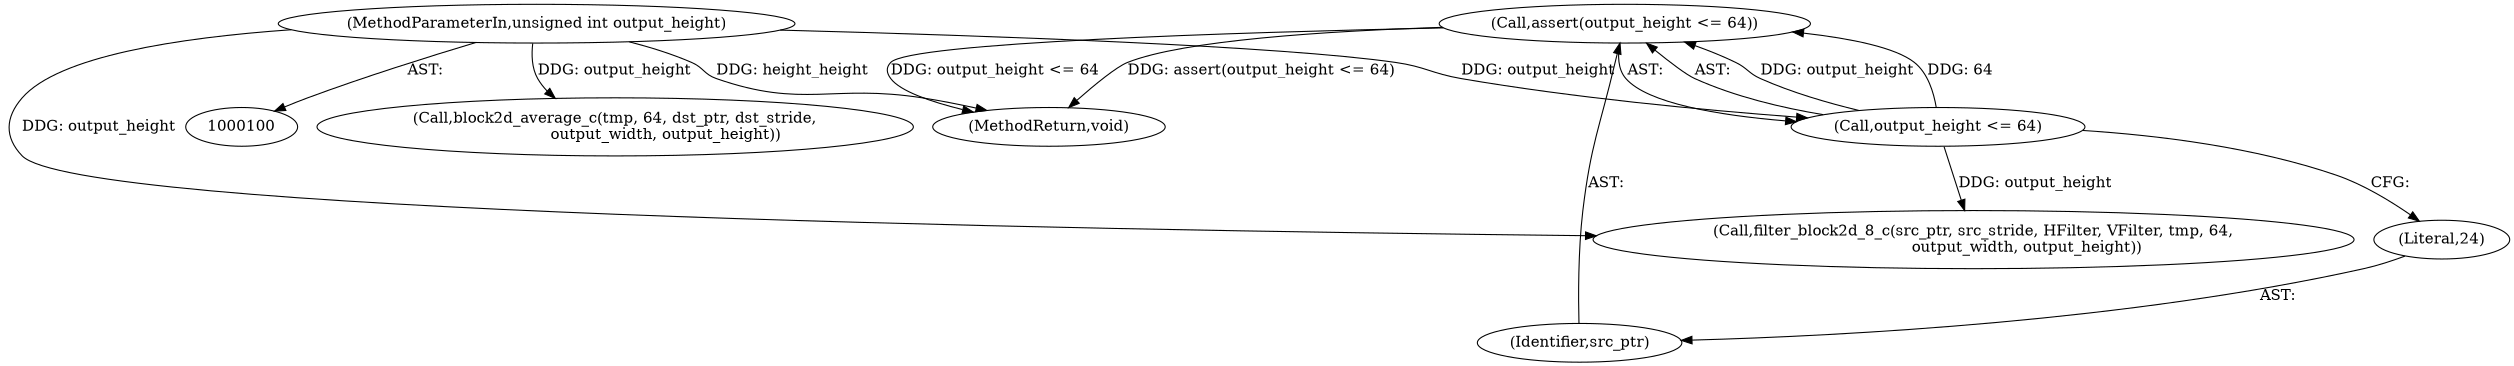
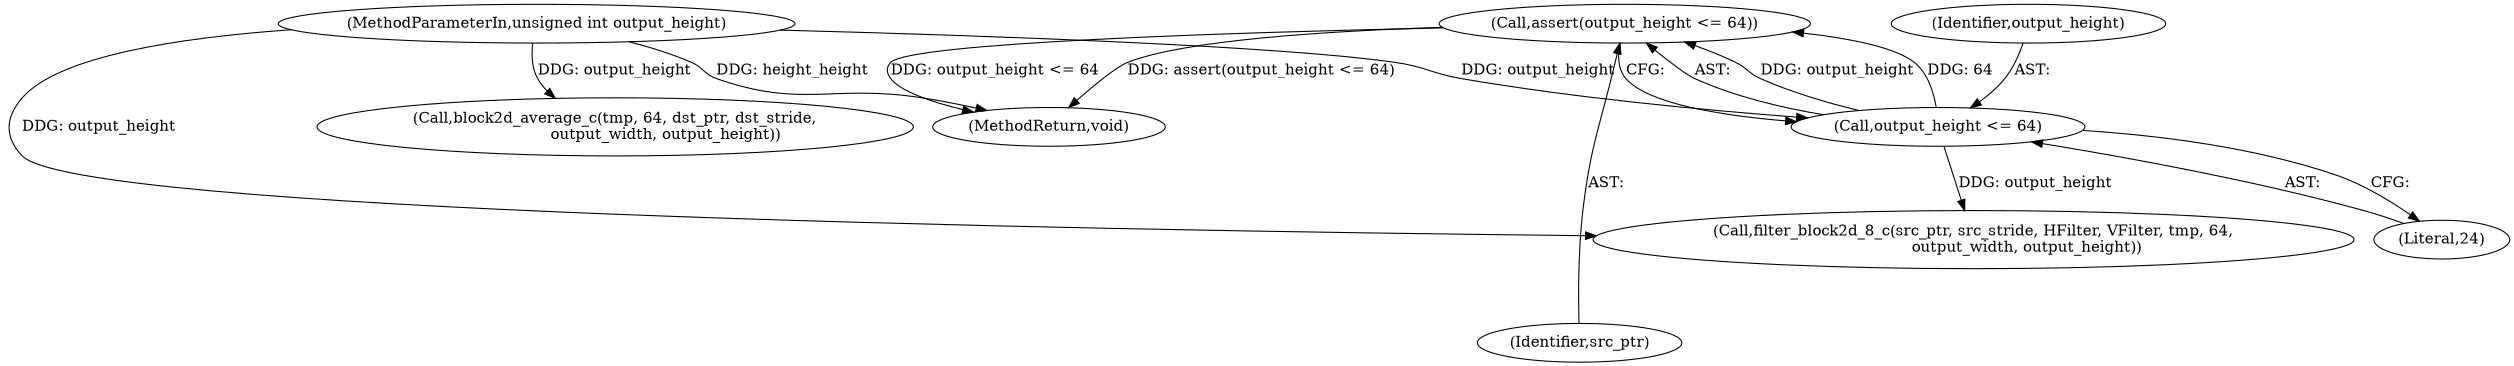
node "(Identifier,output_height)": added
edge "(Call,assert(output_height <= 64))" -> "(Call,output_height <= 64)": label "AST: " -> "CFG: "
node "1000100": removed
edge "(Literal,24)" -> "(Identifier,src_ptr)": now "(Literal,24)" -> "(Call,output_height <= 64)"
